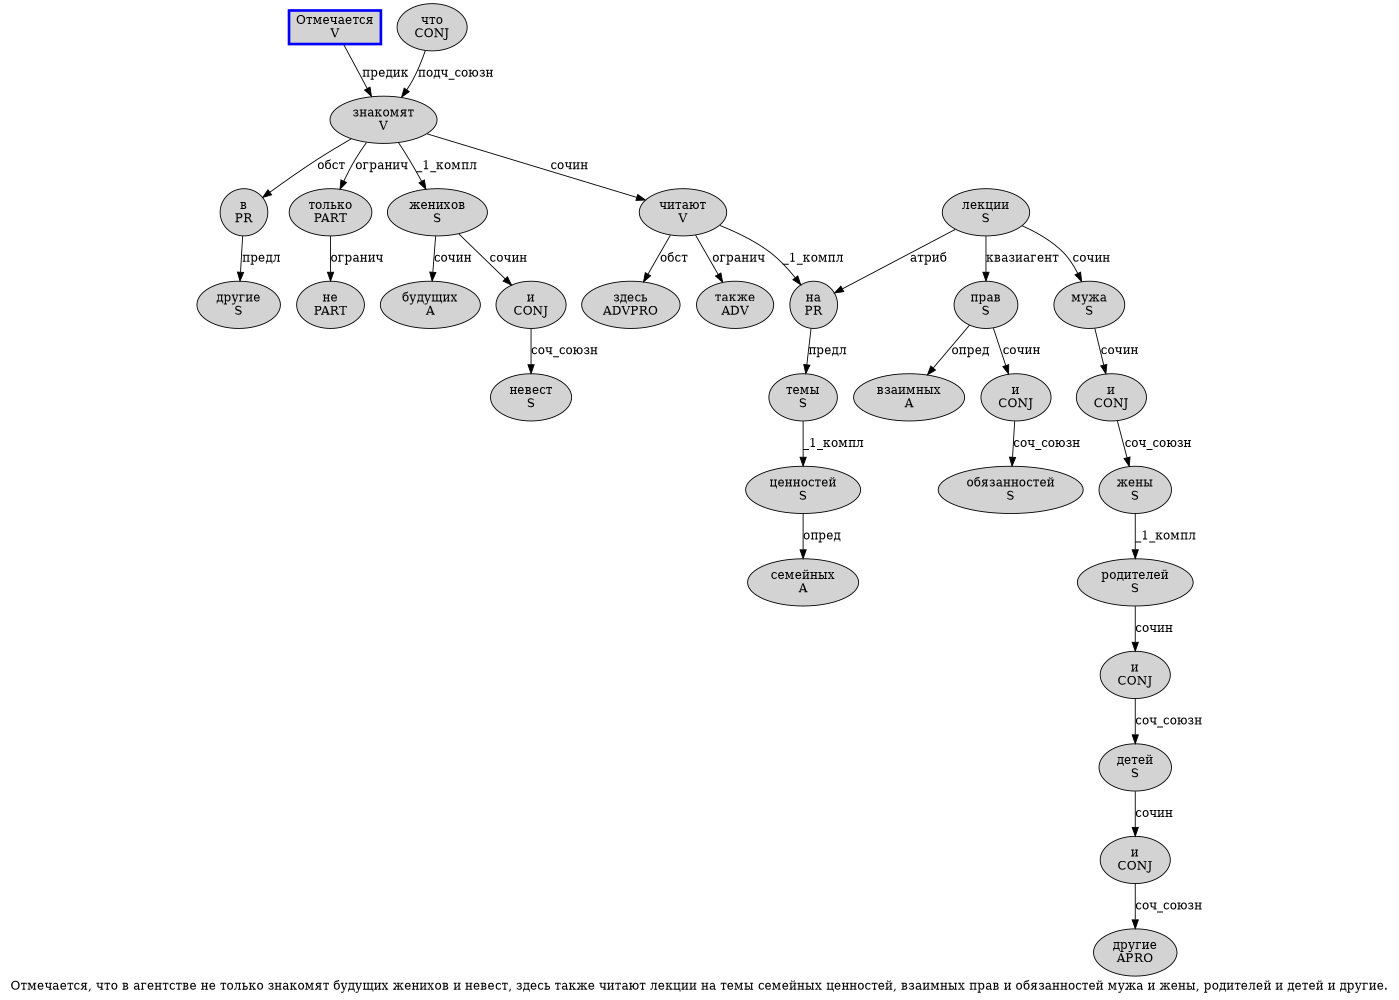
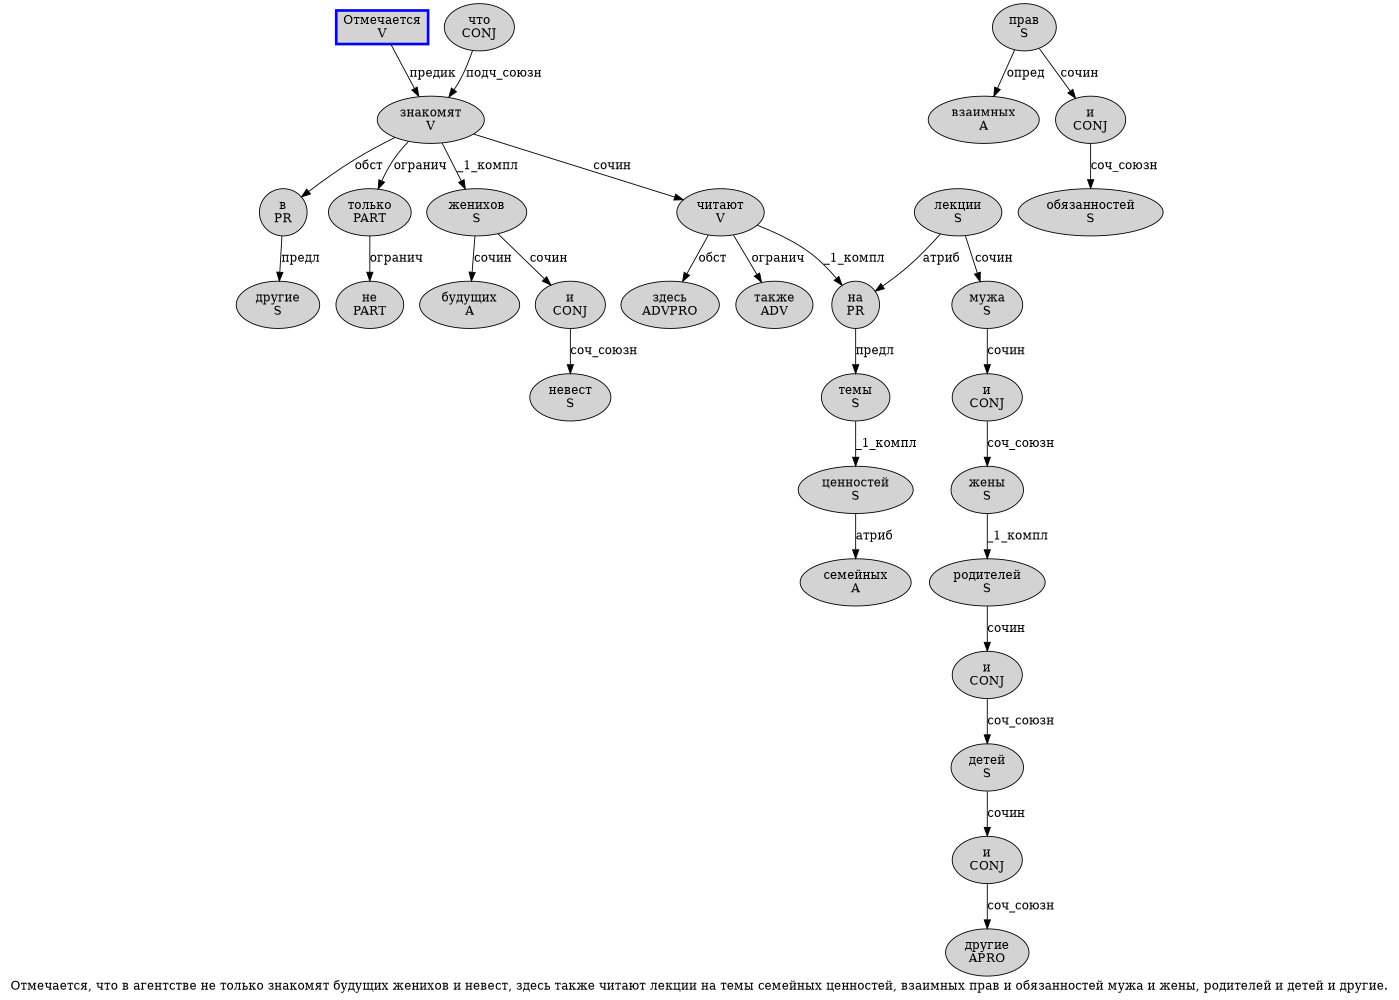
edge "лекции S" -> "прав S": removed, label "квазиагент"
edge "ценностей S" -> "семейных A": label "опред" -> "атриб"
